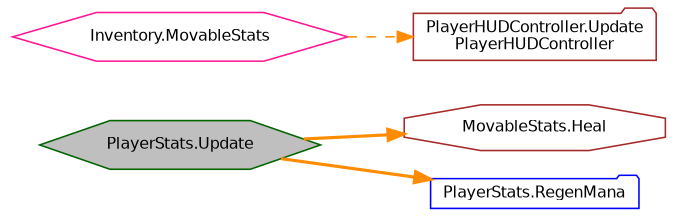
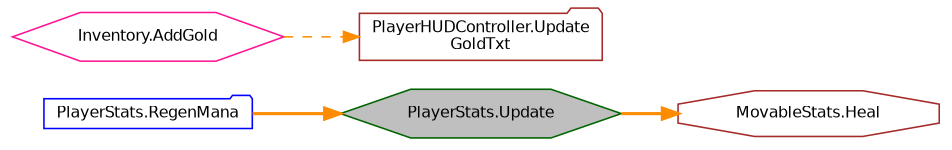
node "Inventory.MovableStats": label "Inventory.MovableStats" -> "Inventory.AddGold"
node "PlayerHUDController.Update PlayerHUDController": label "PlayerHUDController.Update PlayerHUDController" -> "PlayerHUDController.Update GoldTxt"
edge "PlayerStats.Update" -> "PlayerStats.RegenMana": reversed
